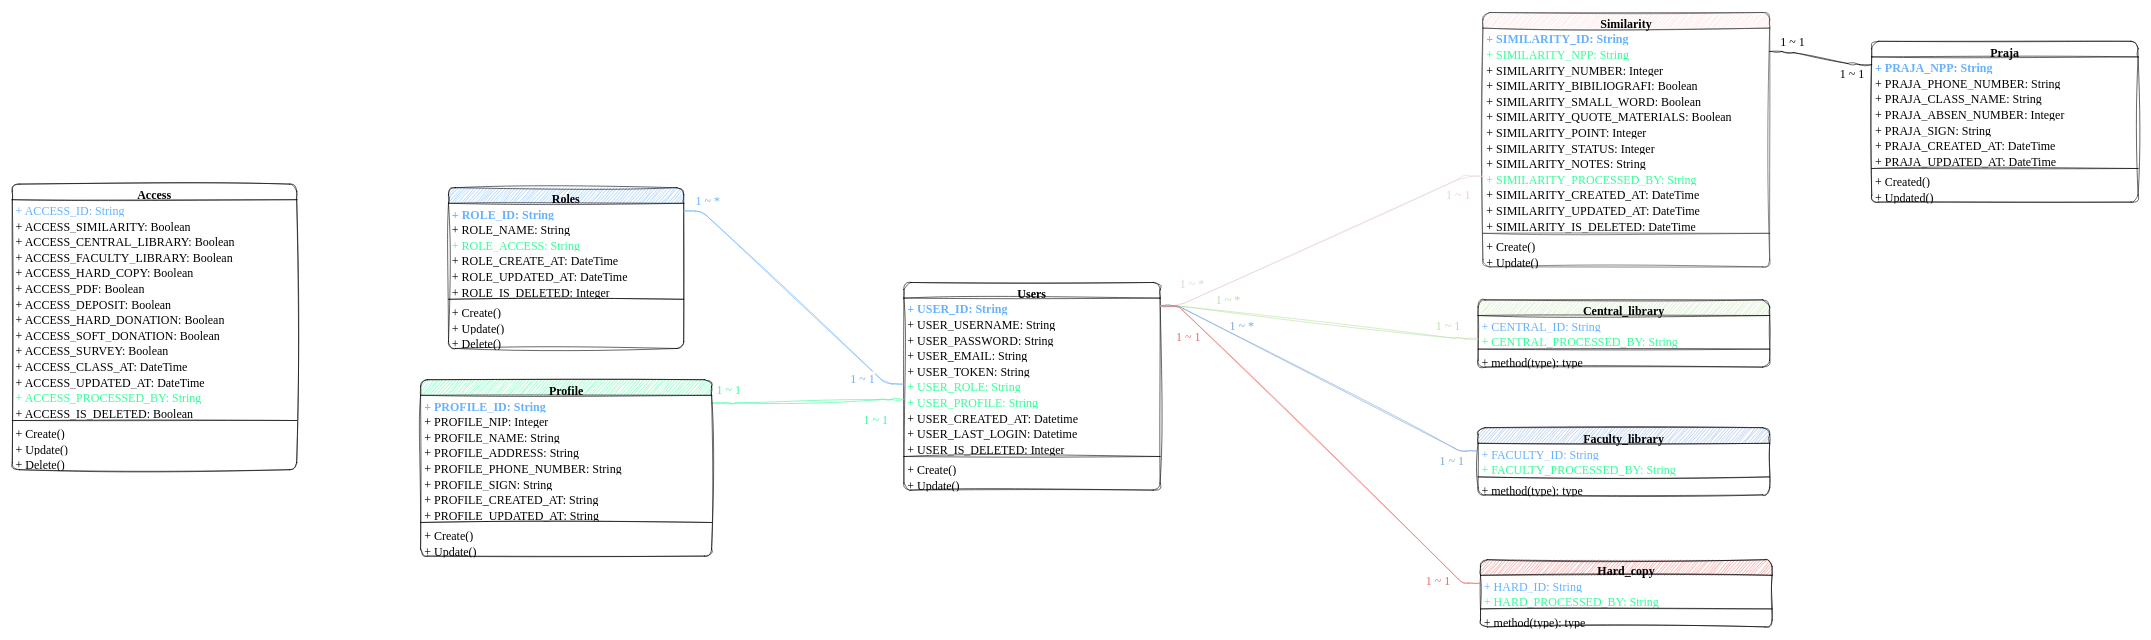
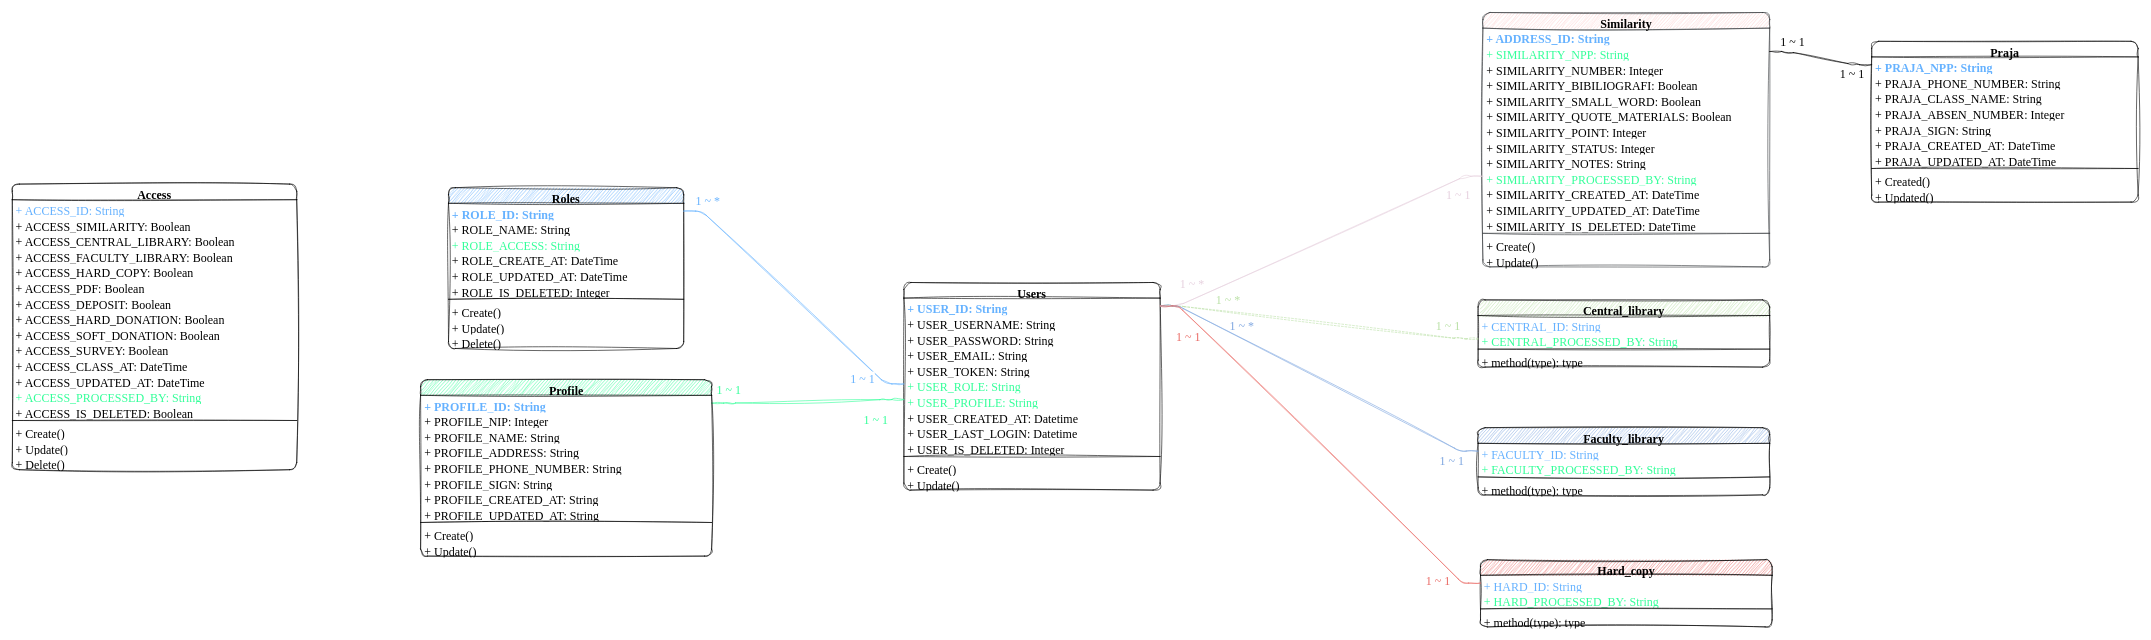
node "+ SIMILARITY_ID: String": label "+ SIMILARITY_ID: String" -> "+ ADDRESS_ID: String"
edge "+ USER_ID: String" -- "+ CENTRAL_PROCESSED_BY: String": style solid -> dashed
